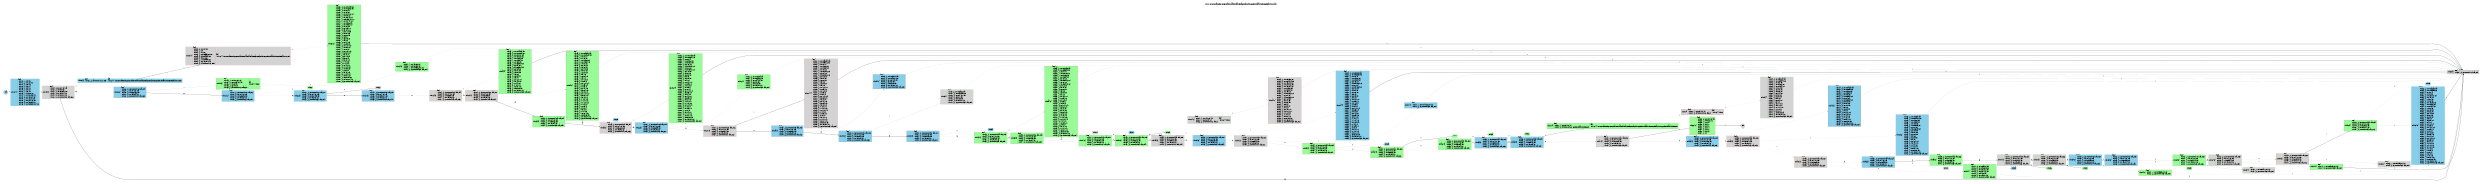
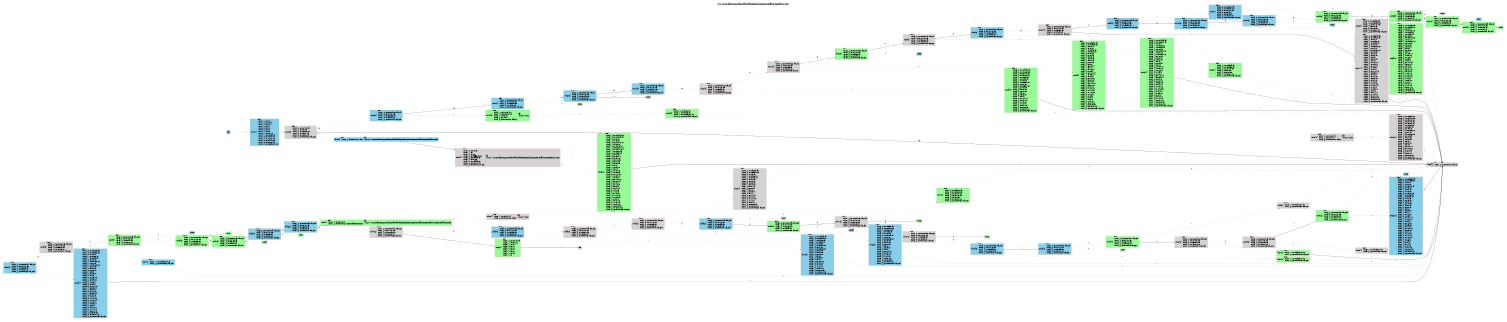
node "0x4019a9 [25]": removed
